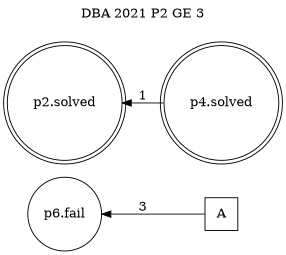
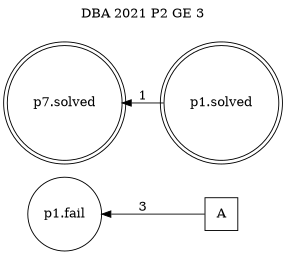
node "p2.solved": label "p2.solved" -> "p7.solved"
node "p4.solved": label "p4.solved" -> "p1.solved"
node "p6.fail": label "p6.fail" -> "p1.fail"
